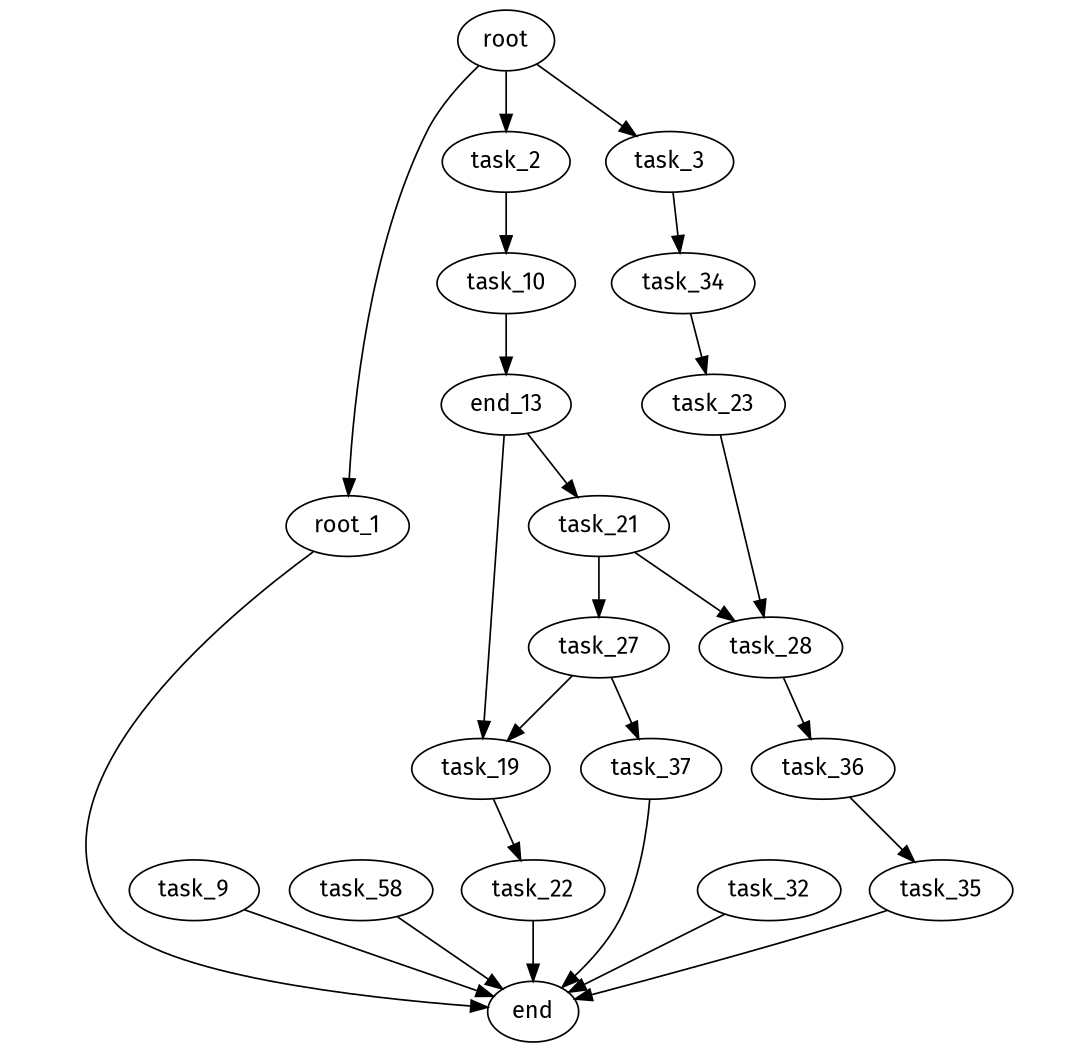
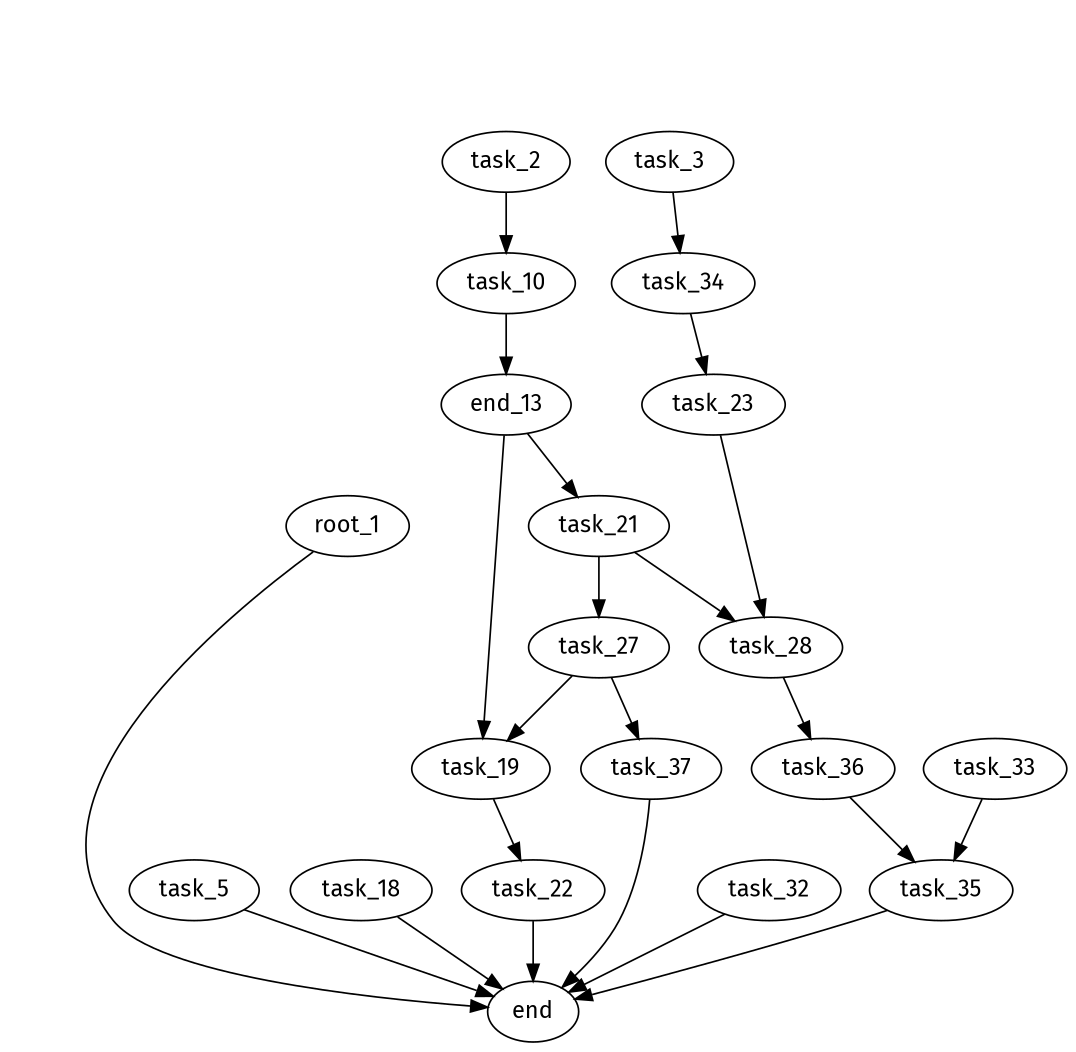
node "root": removed
node "task_33": added
node "task_9": label "task_9" -> "task_5"
node "task_58": label "task_58" -> "task_18"
